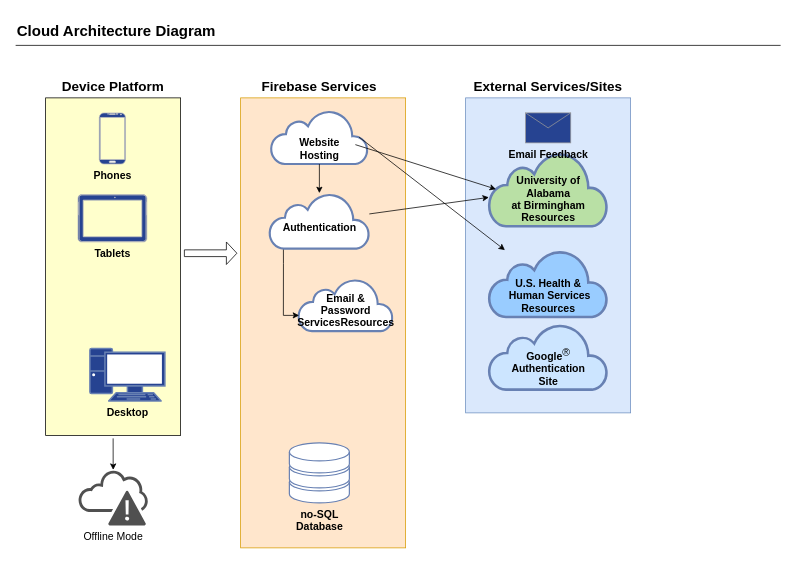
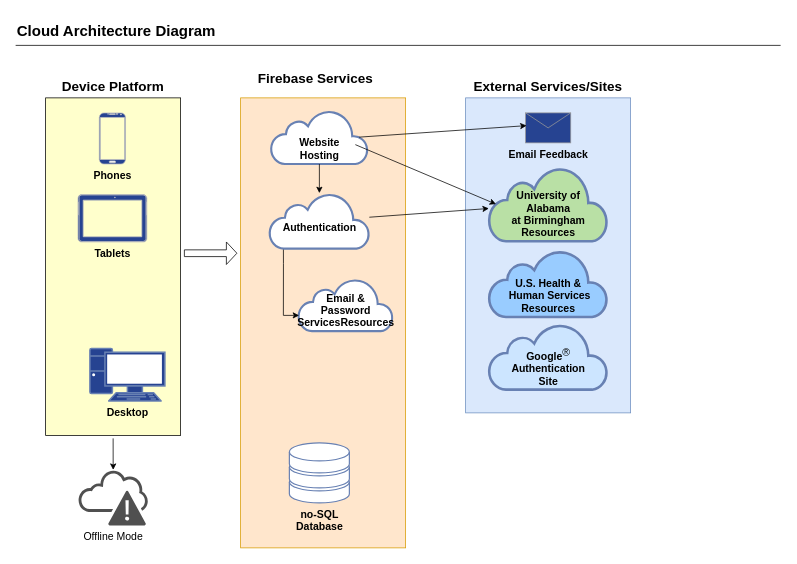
node "Firebase Services": moved (319, 87) -> (315, 79)
node "University of Alabama at BirminghamResources": moved (548, 189) -> (548, 204)
edge "WebsiteHosting" -> "U.S. Health & Human ServicesResources": now "WebsiteHosting" -> "Email Feedback"
